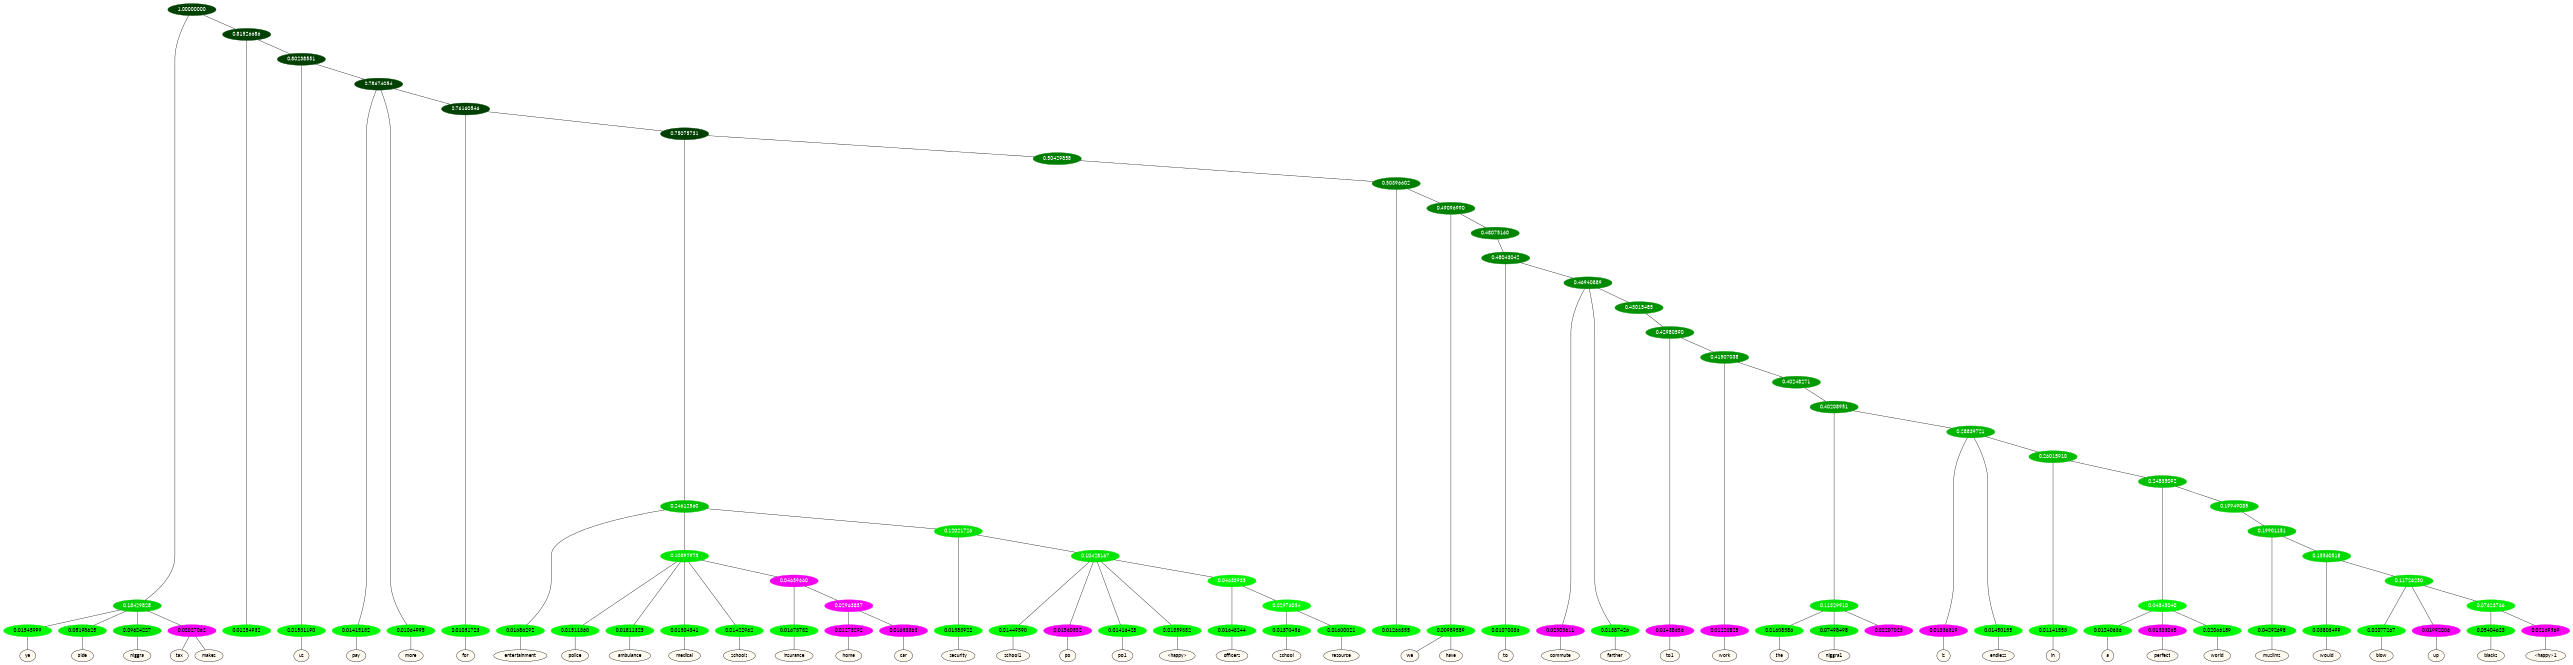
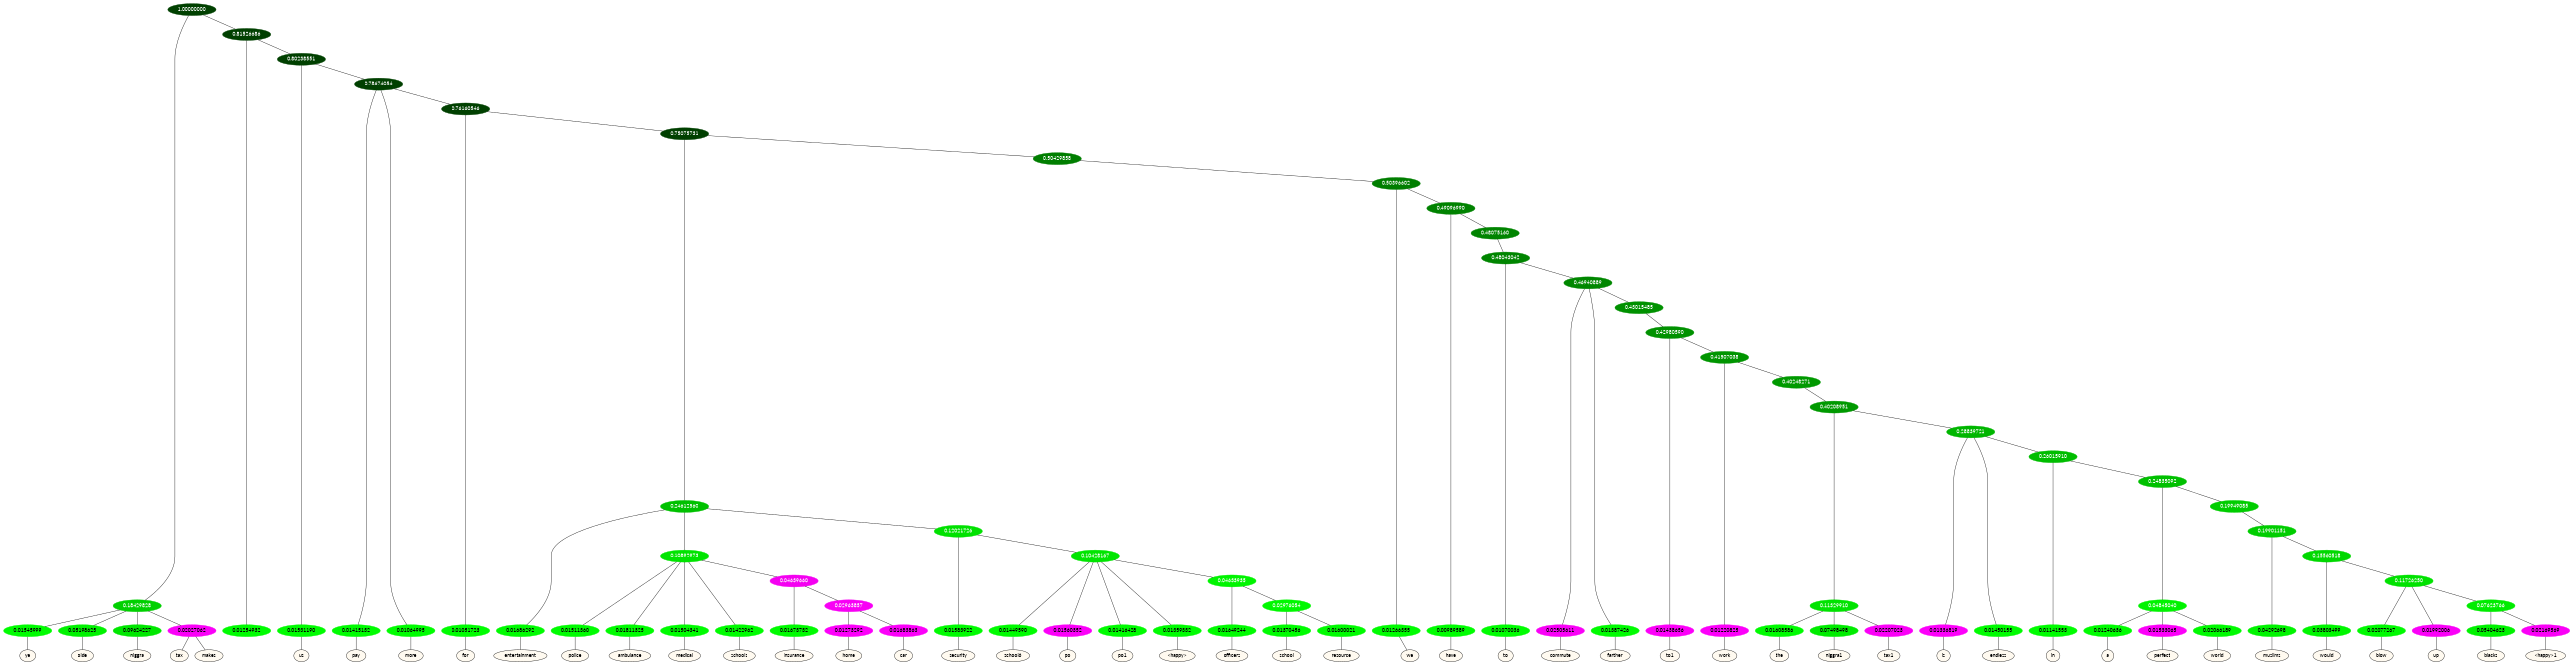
node "0.01643244": label "0.01643244" -> "0.01649244"
edge "0.00989589" -- "we": now "0.01266355" -- "we"
node "school1": label "school1" -> "school6"
node "tax1": added
